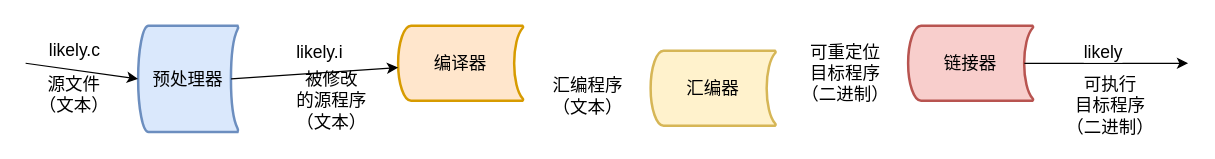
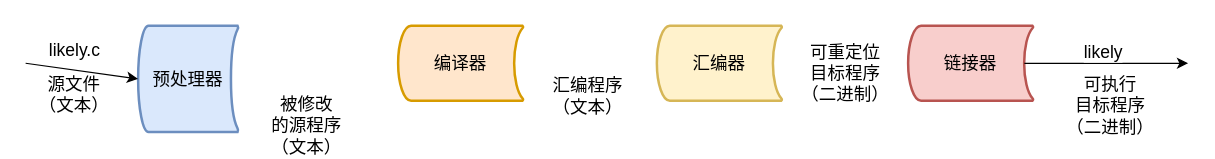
edge "预处理器" -> "编译器": removed, label "likely.i"
node "汇编器": moved (713, 88) -> (719, 63)
node "被修改的源程序（文本）": moved (332, 101) -> (307, 126)
